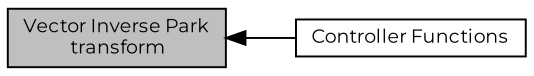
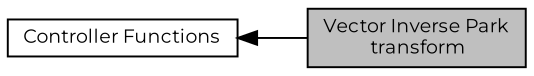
edge "Controller Functions" -> "Vector Inverse Park transform": reversed
